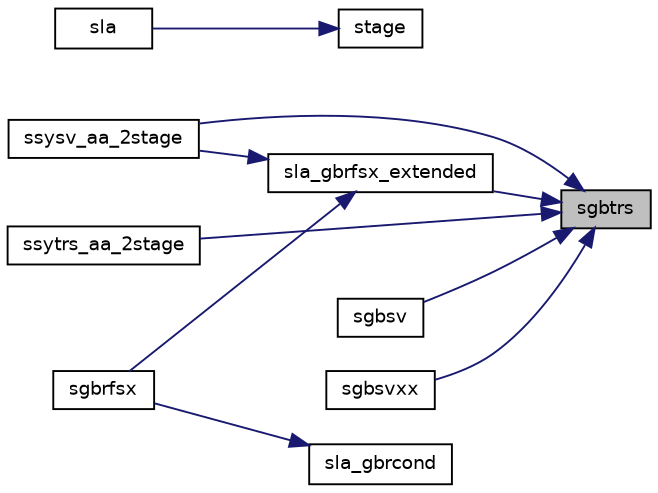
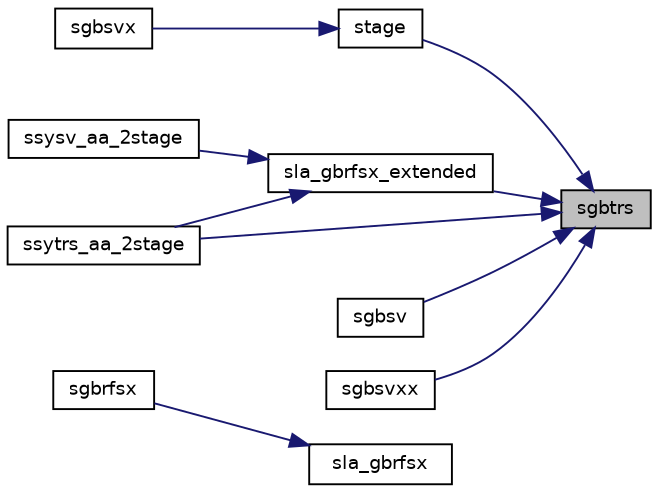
node "sla": label "sla" -> "sgbsvx"
edge "ssysv_aa_2stage" -> "sgbtrs": now "stage" -> "sgbtrs"
edge "sgbrfsx" -> "sla_gbrfsx_extended": now "ssytrs_aa_2stage" -> "sla_gbrfsx_extended"
node "sla_gbrcond": label "sla_gbrcond" -> "sla_gbrfsx"
